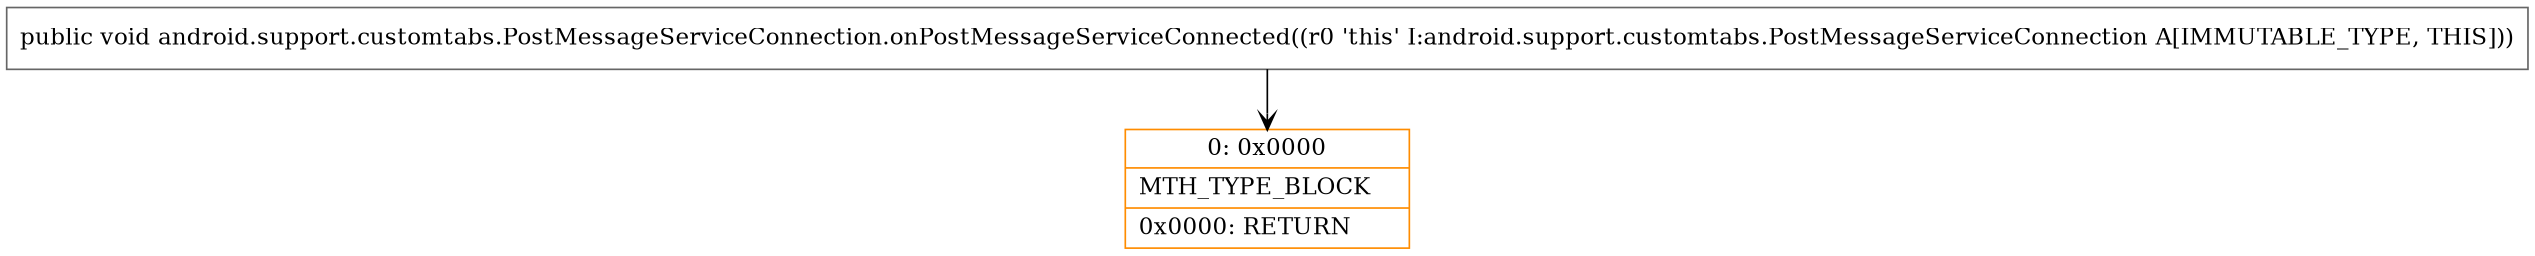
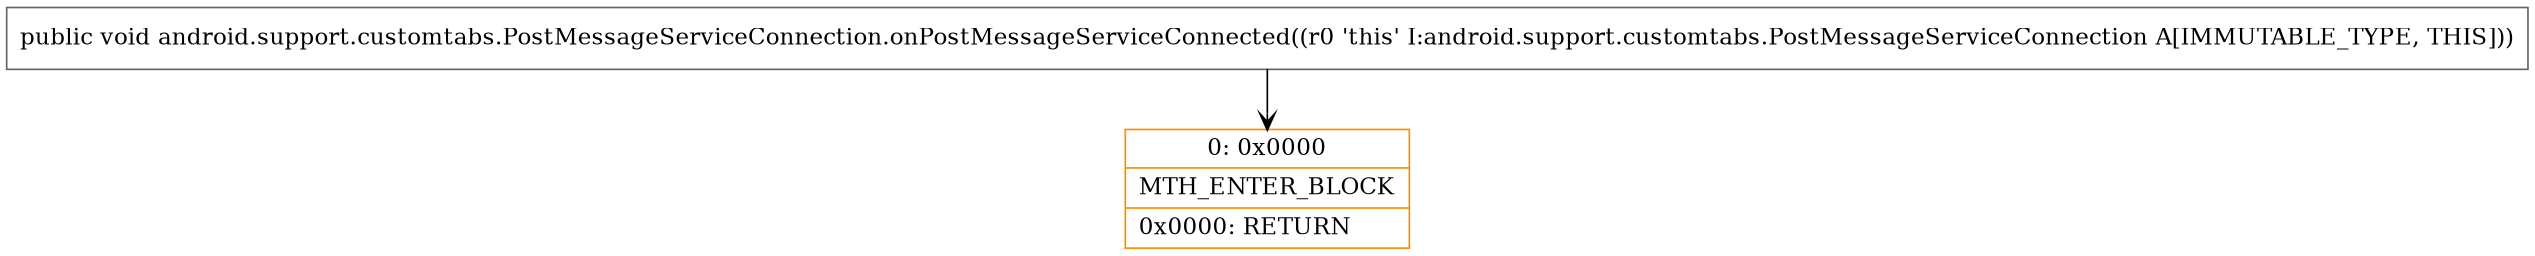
node "0: 0x0000": text "MTH_TYPE_BLOCK" -> "MTH_ENTER_BLOCK"
